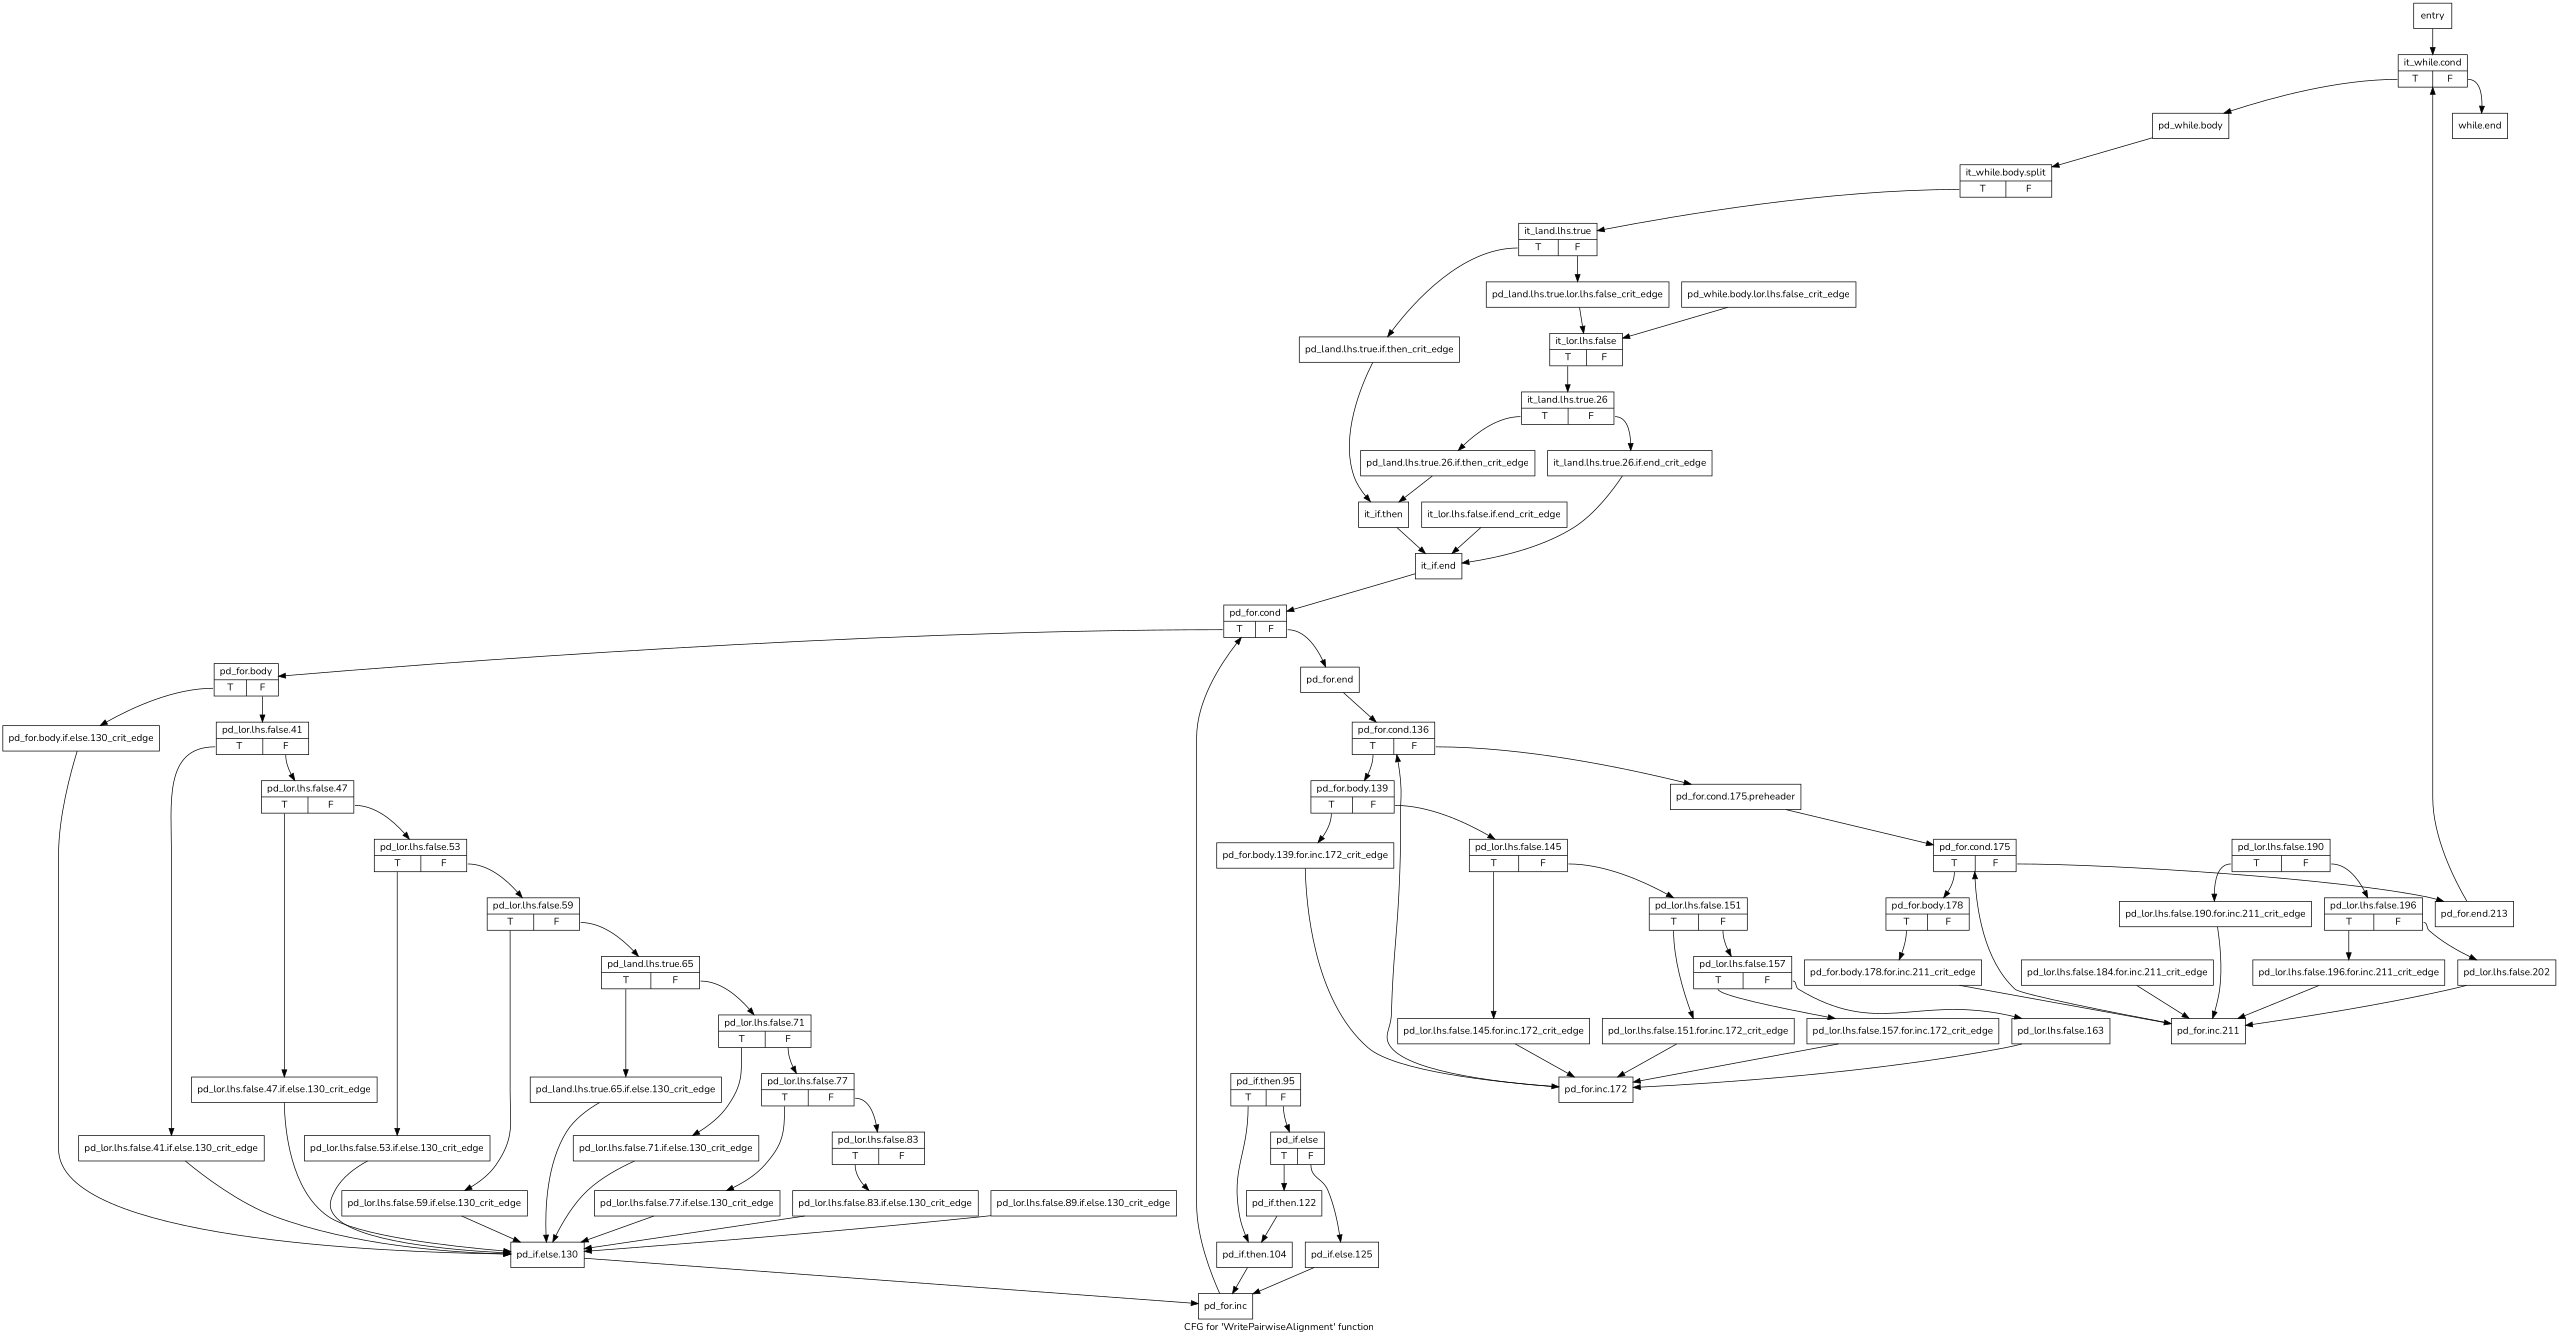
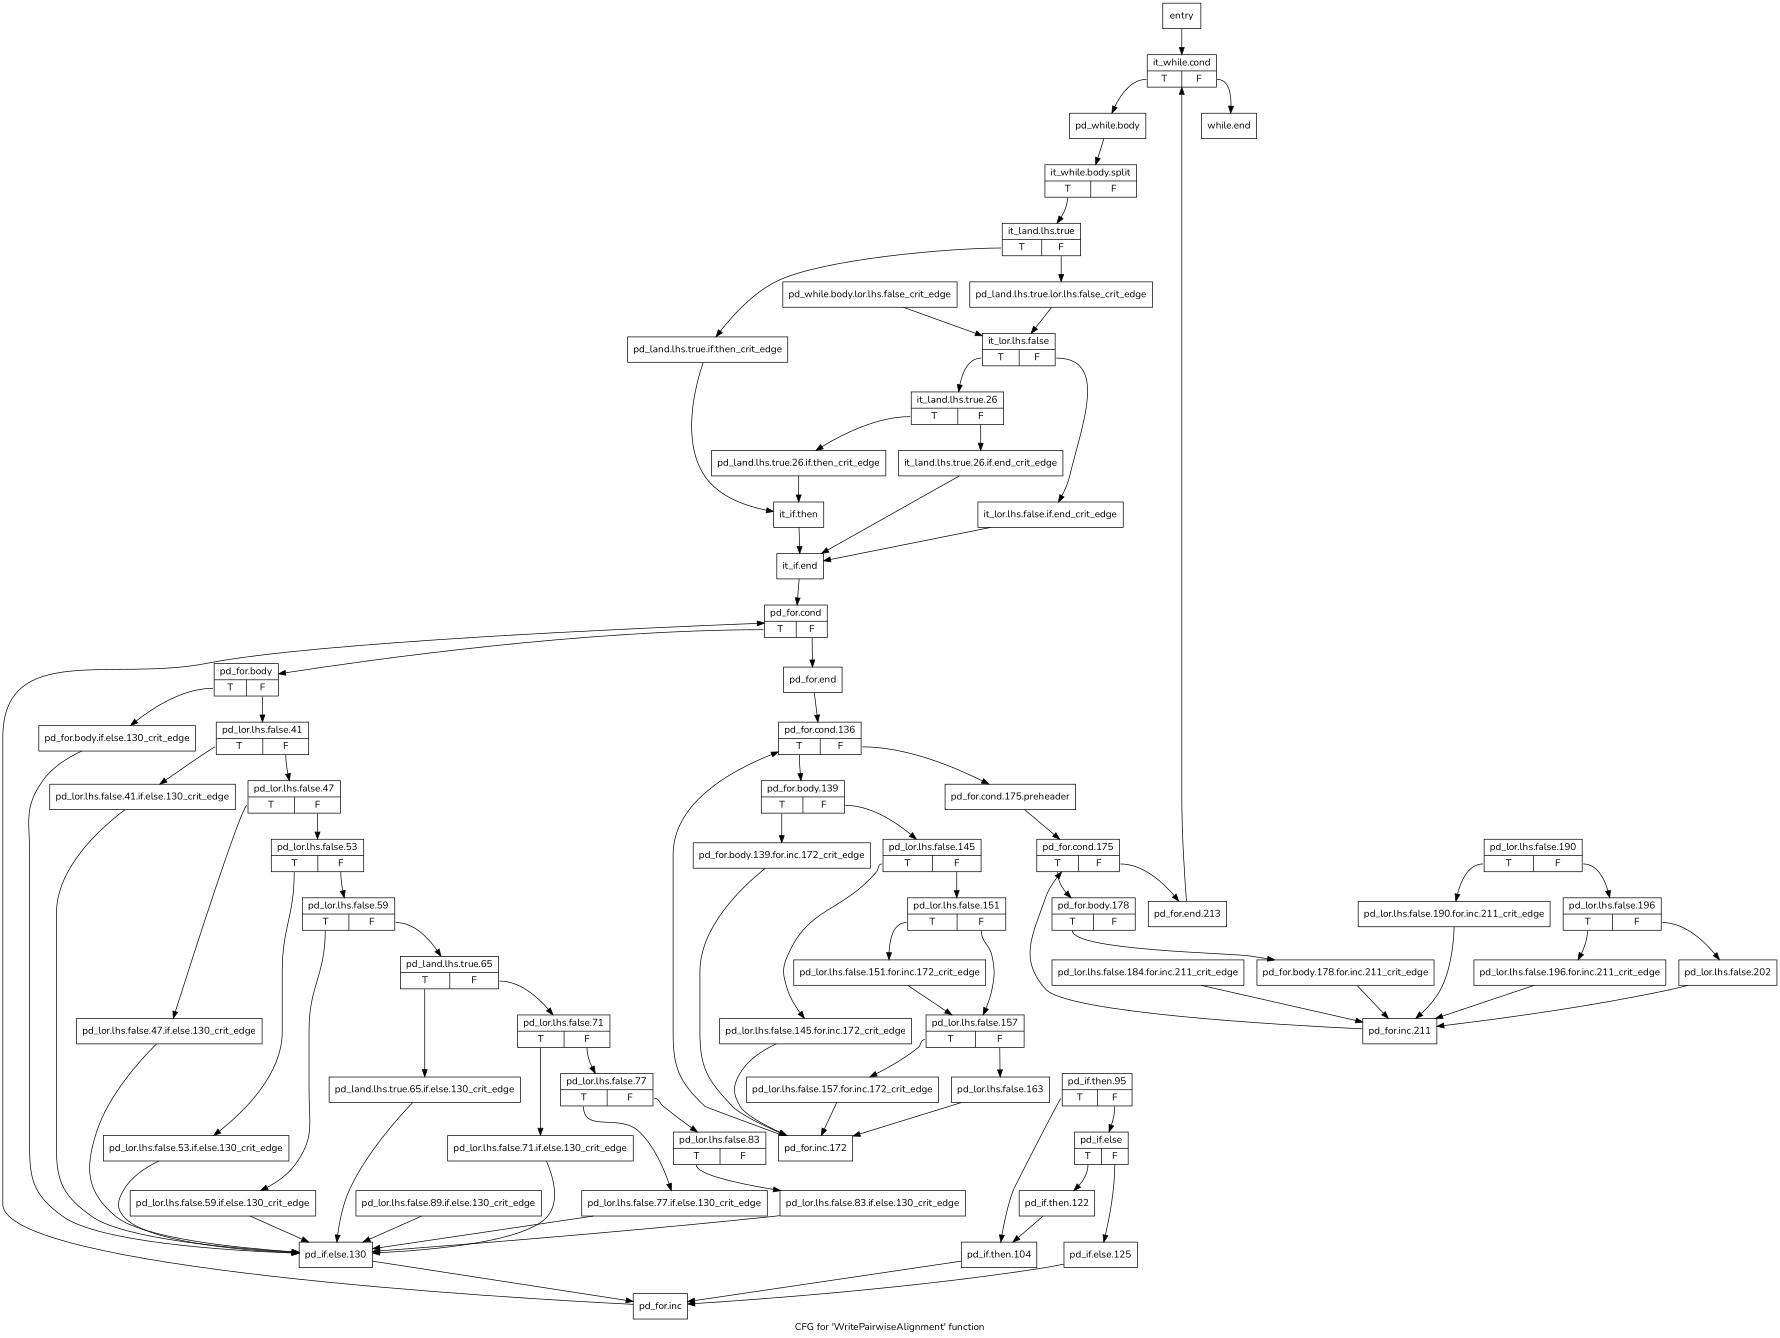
edge "it_lor.lhs.false" -> "it_lor.lhs.false.if.end_crit_edge": added
edge "pd_lor.lhs.false.151.for.inc.172_crit_edge" -> "pd_for.inc.172": now "pd_lor.lhs.false.151.for.inc.172_crit_edge" -> "pd_lor.lhs.false.157"
